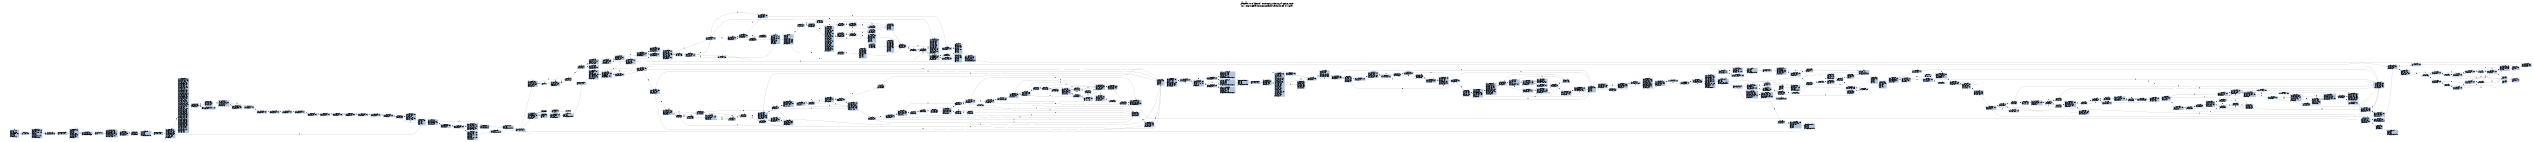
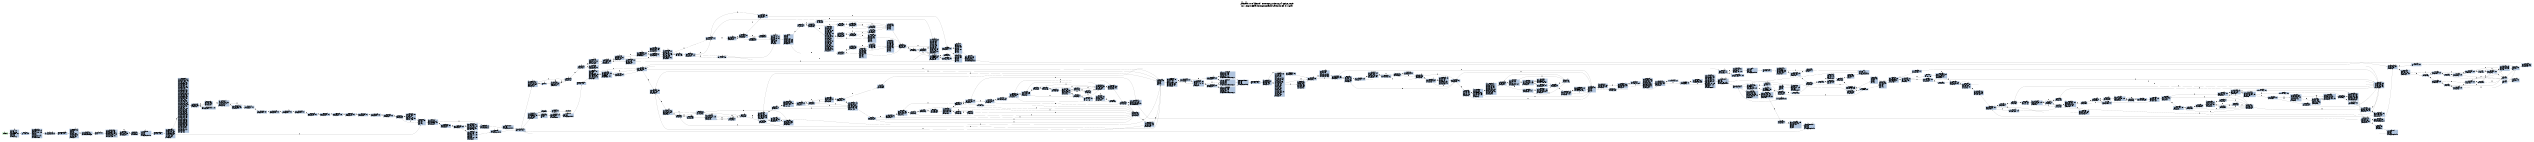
node "0x08051d13 testl %ebx, %ebx movl %ebx, %ecx jne 0x08051d24": added
edge "0x08052185 orl $0x80, 0x48(%ebp) jmp 0x0805214a" -> "0x08051fe5 cmpl $0xc, 0x4(%ebp) jle 0x080520f6": now "0x0805214a andl $0xe0, %eax cmpl $0xe0, %eax jne 0x08051fe5" -> "0x08051fe5 cmpl $0xc, 0x4(%ebp) jle 0x080520f6"
node "0xface0000": added
